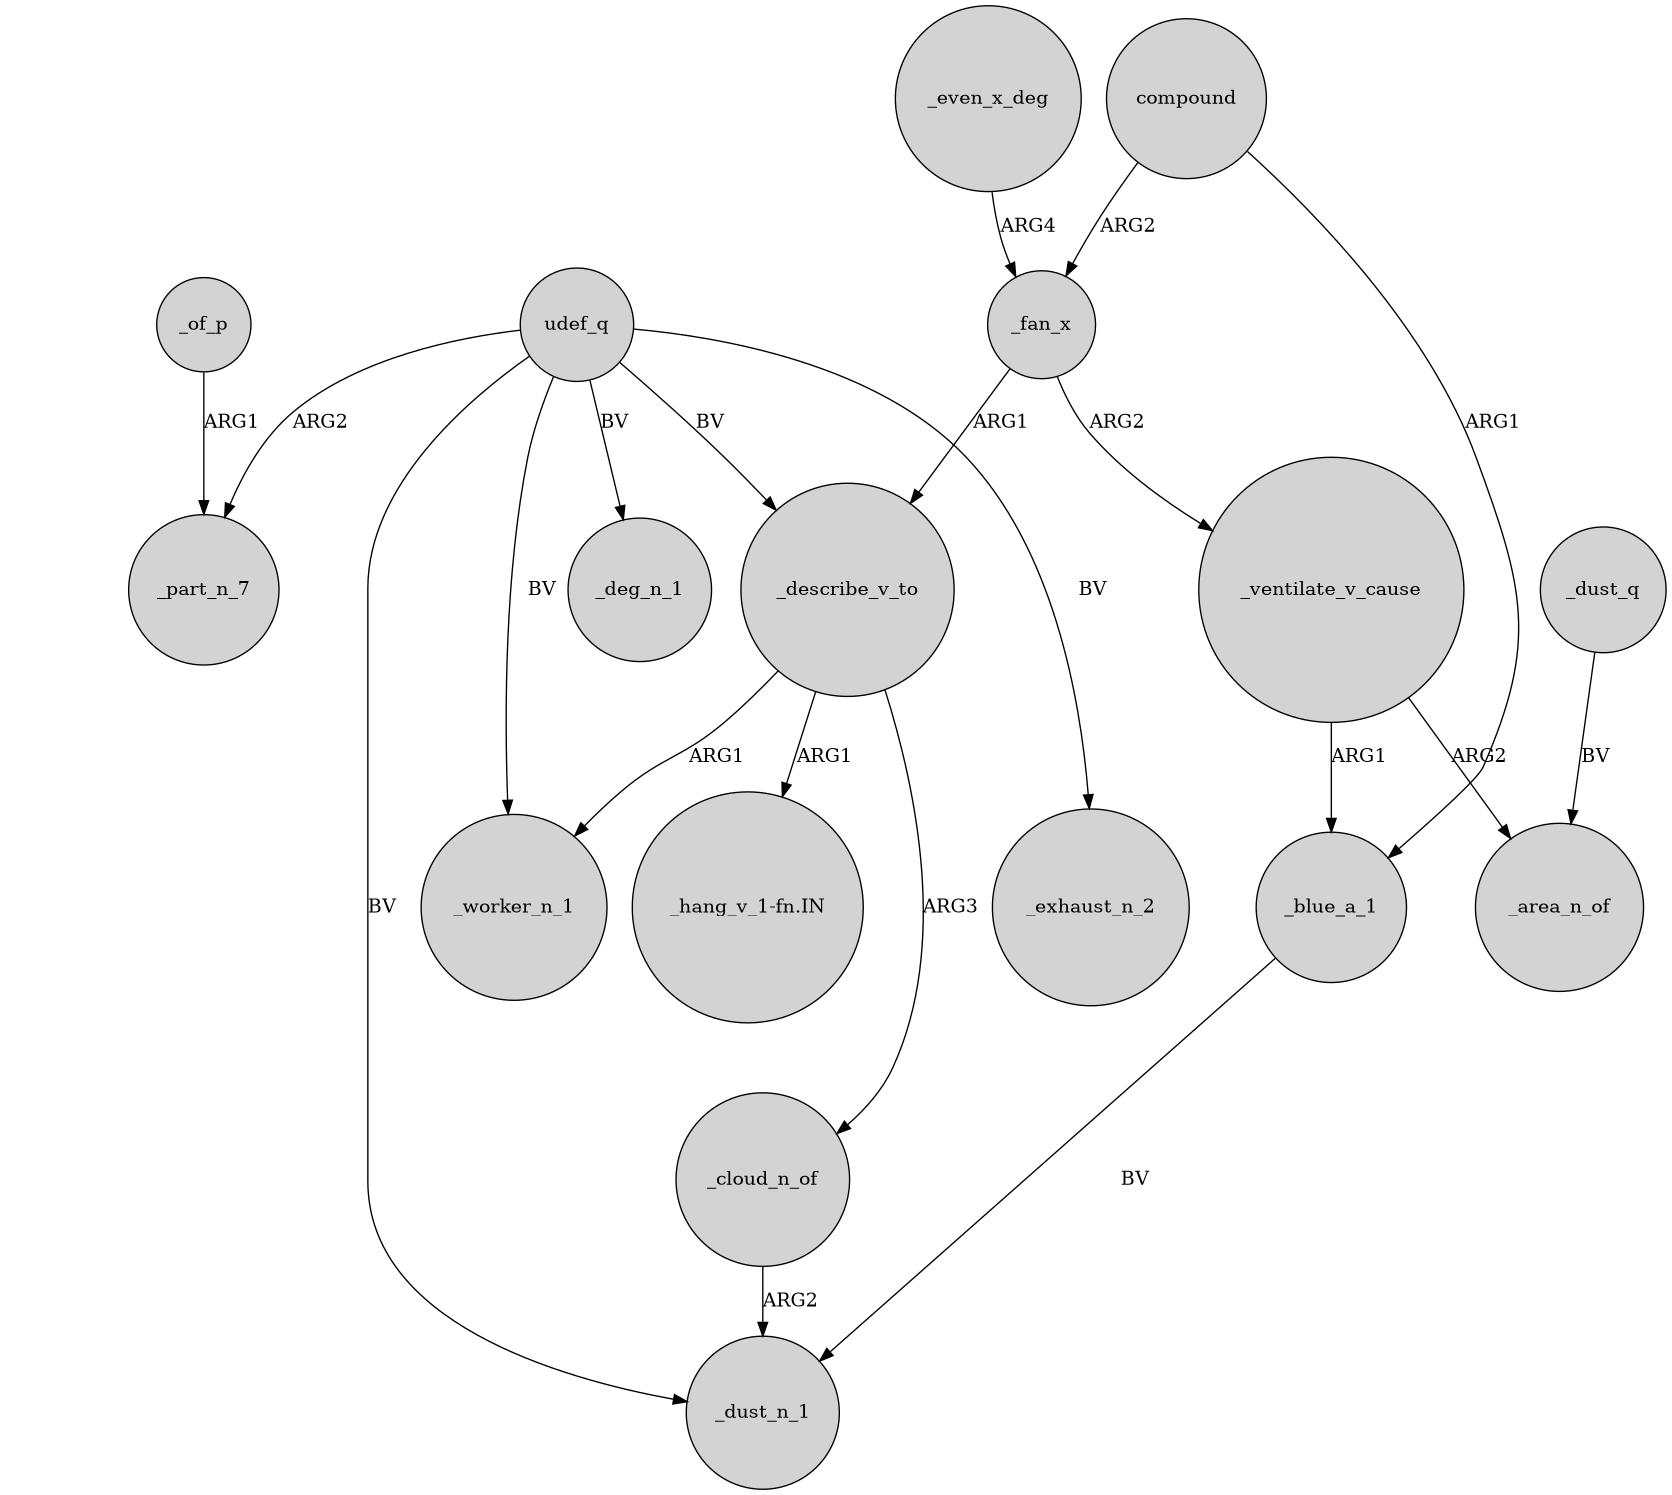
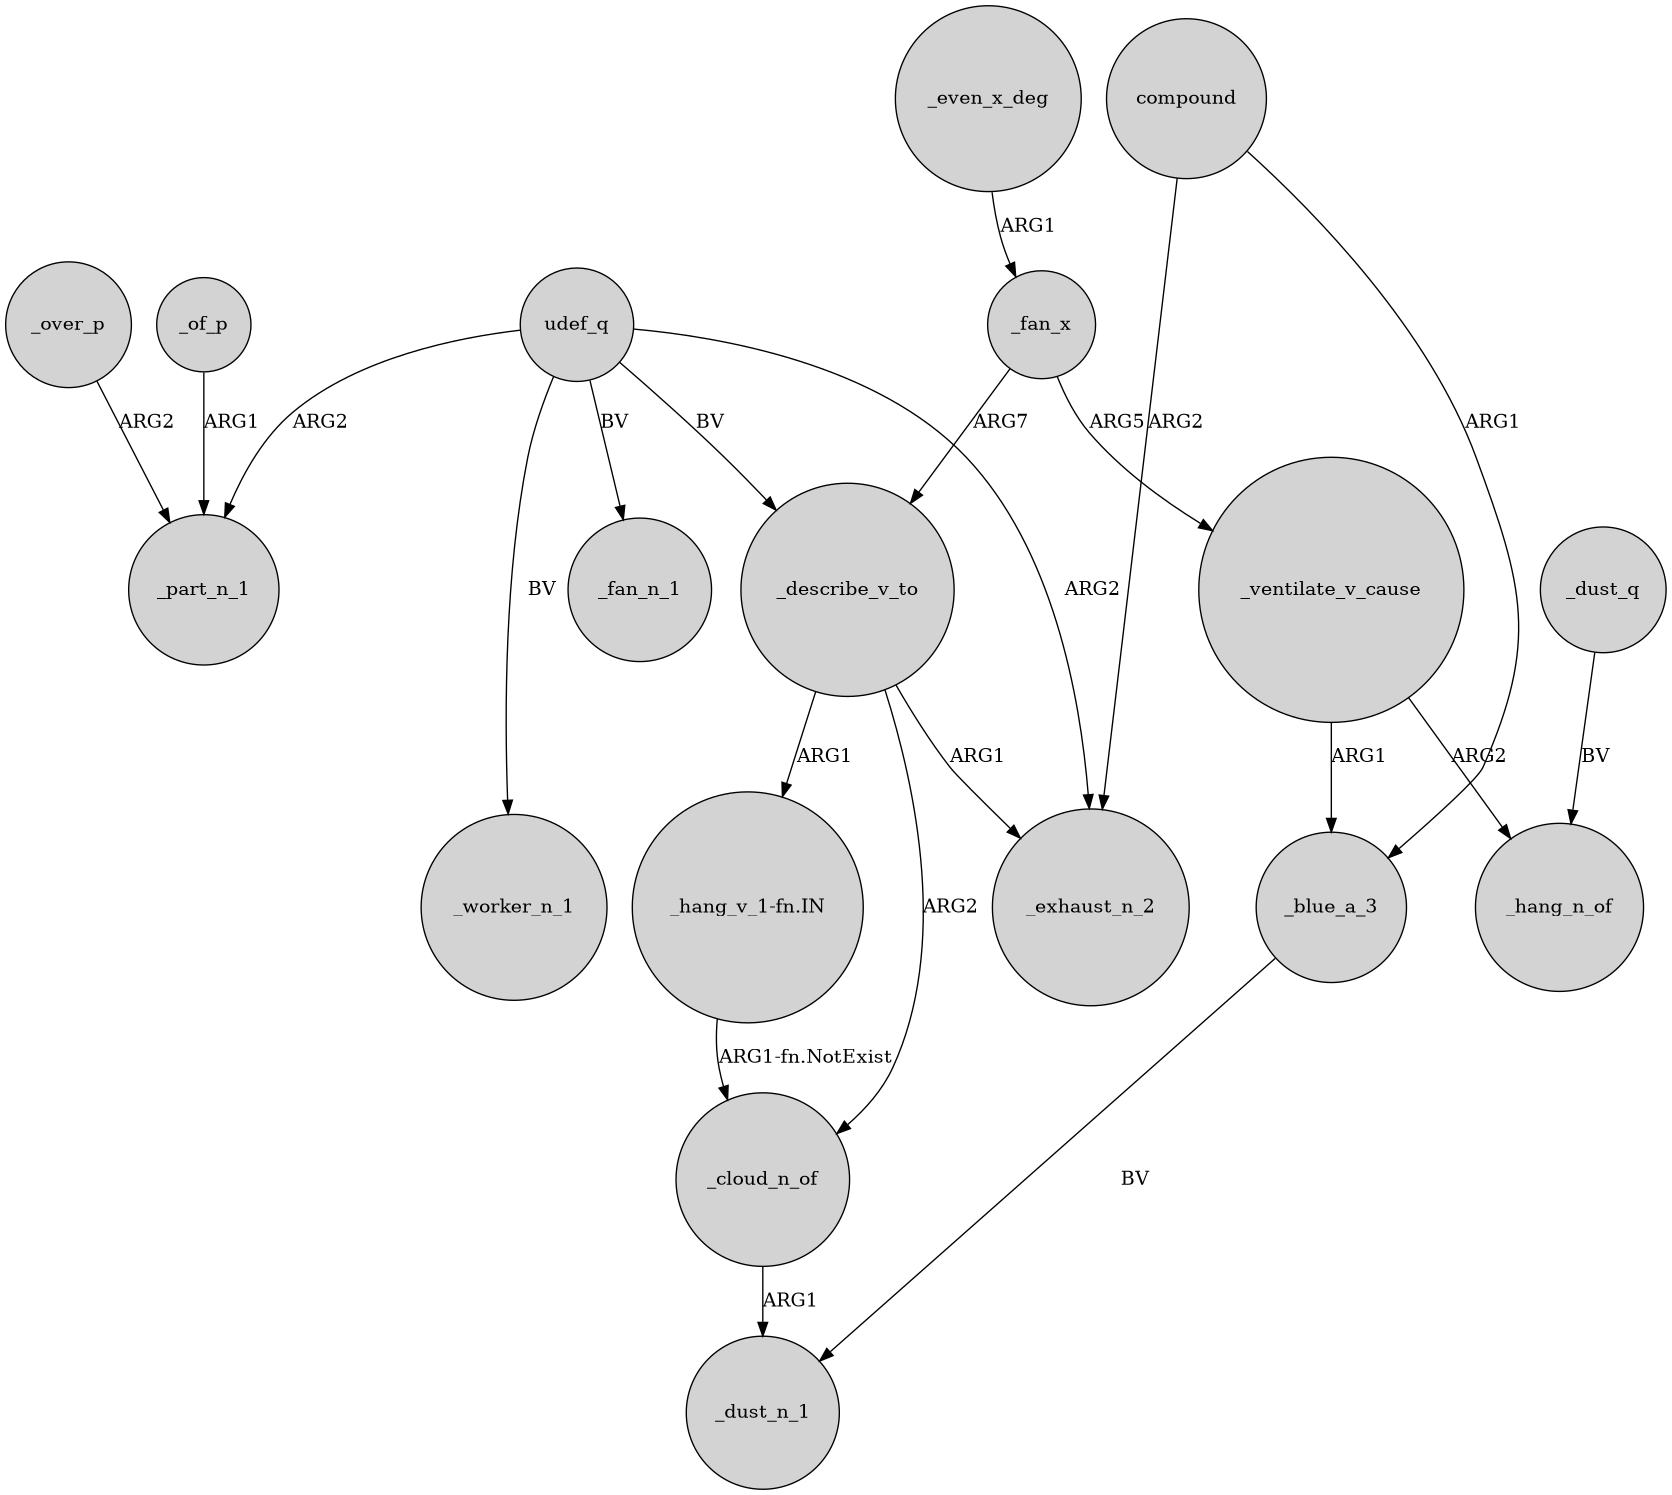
edge "compound" -> "_fan_x": now "compound" -> "_exhaust_n_2"
edge "_even_x_deg" -> "_fan_x": label "ARG4" -> "ARG1"
node "_over_p": added
edge "_fan_x" -> "_describe_v_to": label "ARG1" -> "ARG7"
edge "_fan_x" -> "_ventilate_v_cause": label "ARG2" -> "ARG5"
node "_part_n_7": label "_part_n_7" -> "_part_n_1"
node "_deg_n_1": label "_deg_n_1" -> "_fan_n_1"
edge "udef_q" -> "_exhaust_n_2": label "BV" -> "ARG2"
edge "_describe_v_to" -> "_worker_n_1": now "_describe_v_to" -> "_exhaust_n_2"
edge "_describe_v_to" -> "_cloud_n_of": label "ARG3" -> "ARG2"
node "_blue_a_1": label "_blue_a_1" -> "_blue_a_3"
node "_area_n_of": label "_area_n_of" -> "_hang_n_of"
edge "udef_q" -> "_dust_n_1": removed, label "BV"
edge "_hang_v_1-fn.IN" -> "_cloud_n_of": added, label "ARG1-fn.NotExist"
edge "_cloud_n_of" -> "_dust_n_1": label "ARG2" -> "ARG1"
